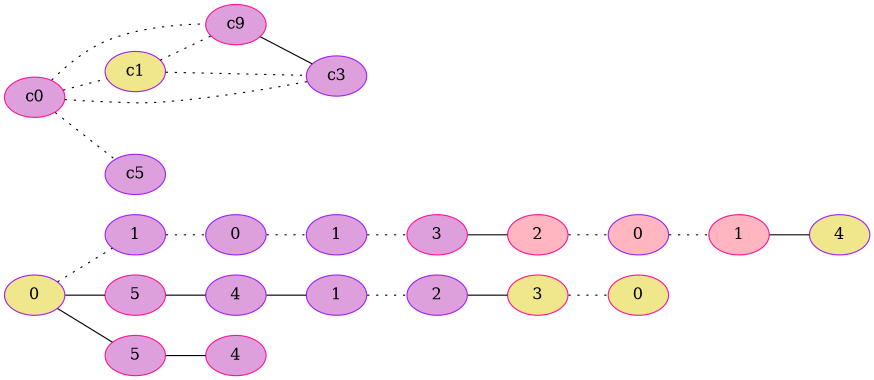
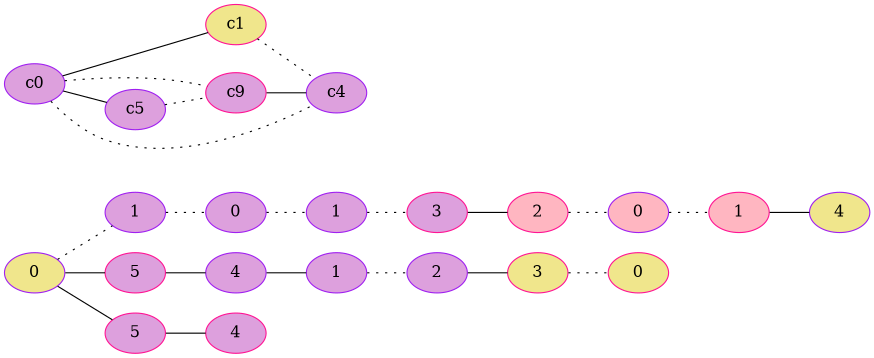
edge "c9" -- "c1": now "c9" -- "c5"
node "c1": color purple -> deeppink
node "c3": label "c3" -> "c4"
edge "c1" -- "c0": style dotted -> solid
node "c0": color deeppink -> purple
edge "c0" -- "c5": style dotted -> solid
